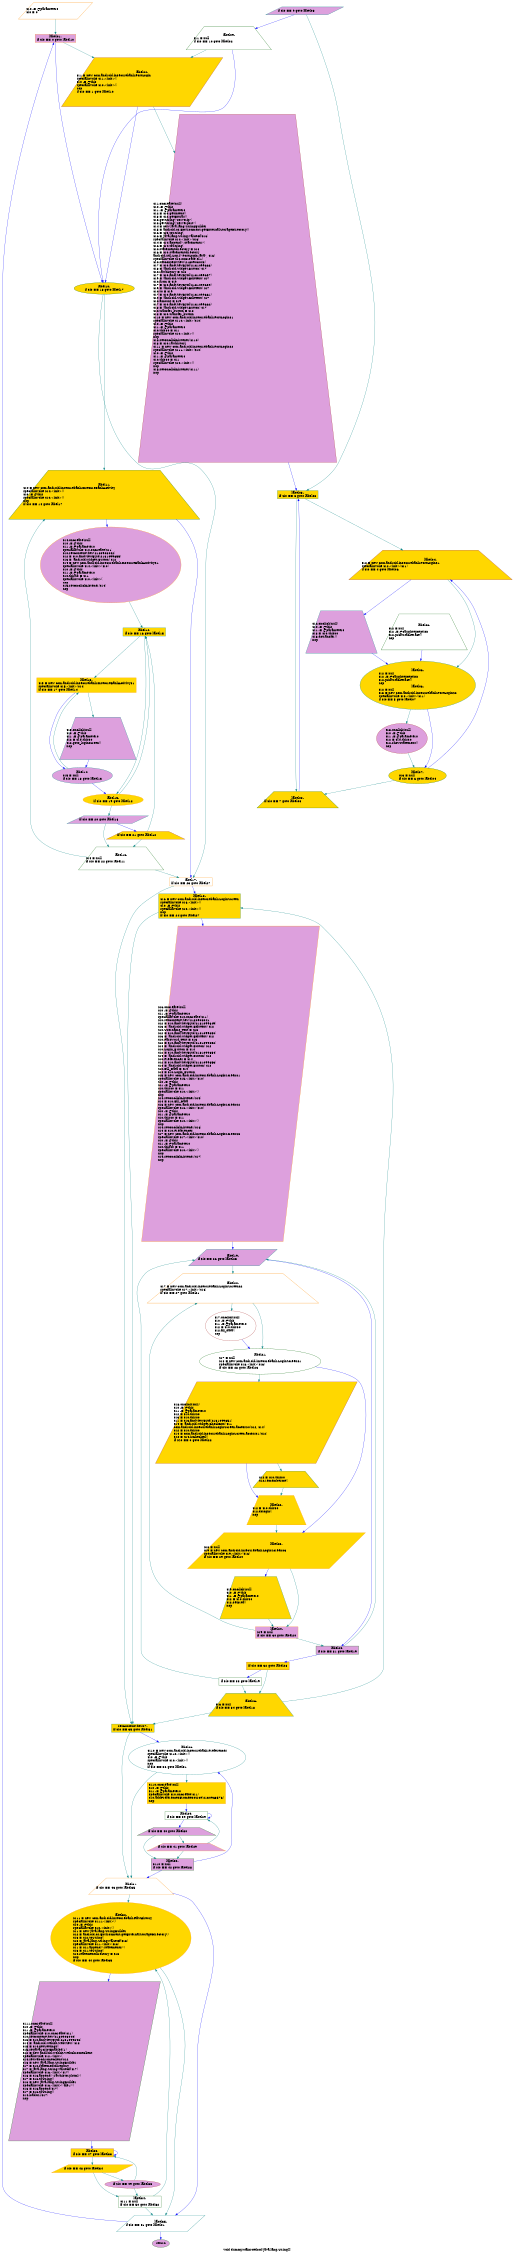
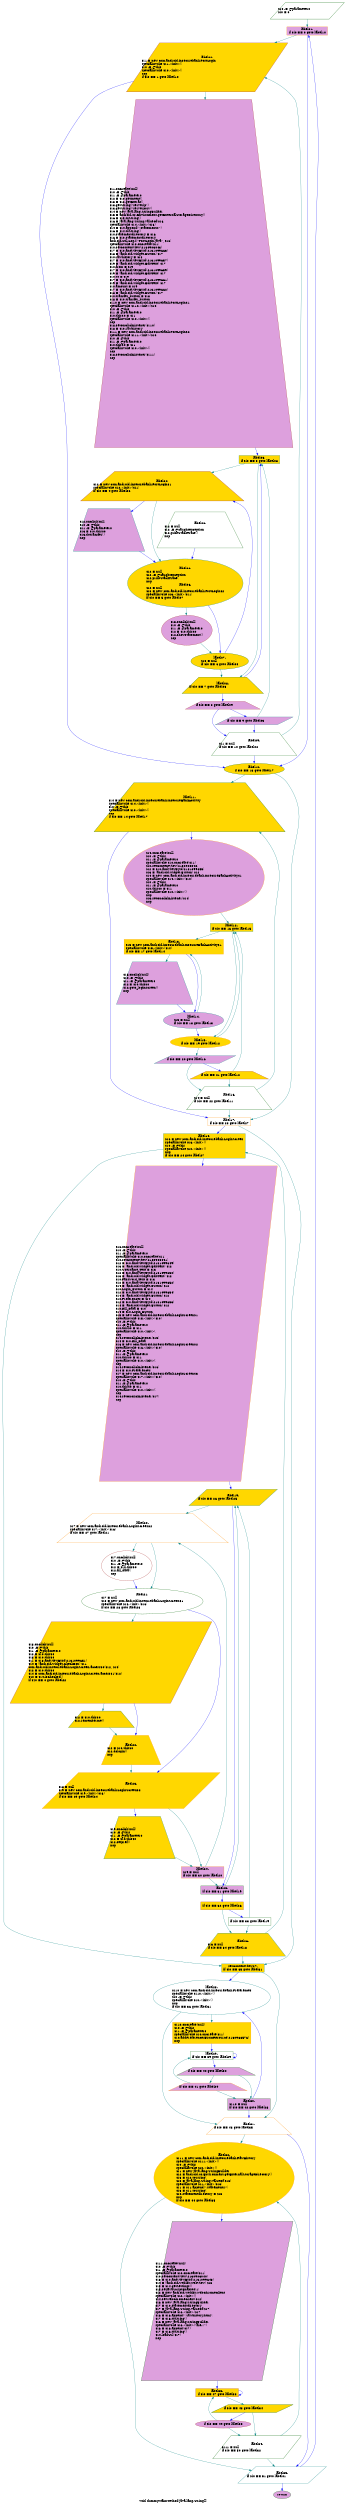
node "$r0 := @parameter0 $i0 = 0": color darkorange -> darkgreen
node "if $i0 == 8 goto label09": added
node "label19: if $i0 == 26 goto label25": fillcolor plum -> gold
node "if $i0 == 48 goto label34": color darkorange -> darkgreen
edge "if $i0 == 48 goto label34" -> "if $i0 == 49 goto label33": color teal -> blue
node "label34: $r11 = null if $i0 == 50 goto label32": shape box -> parallelogram
